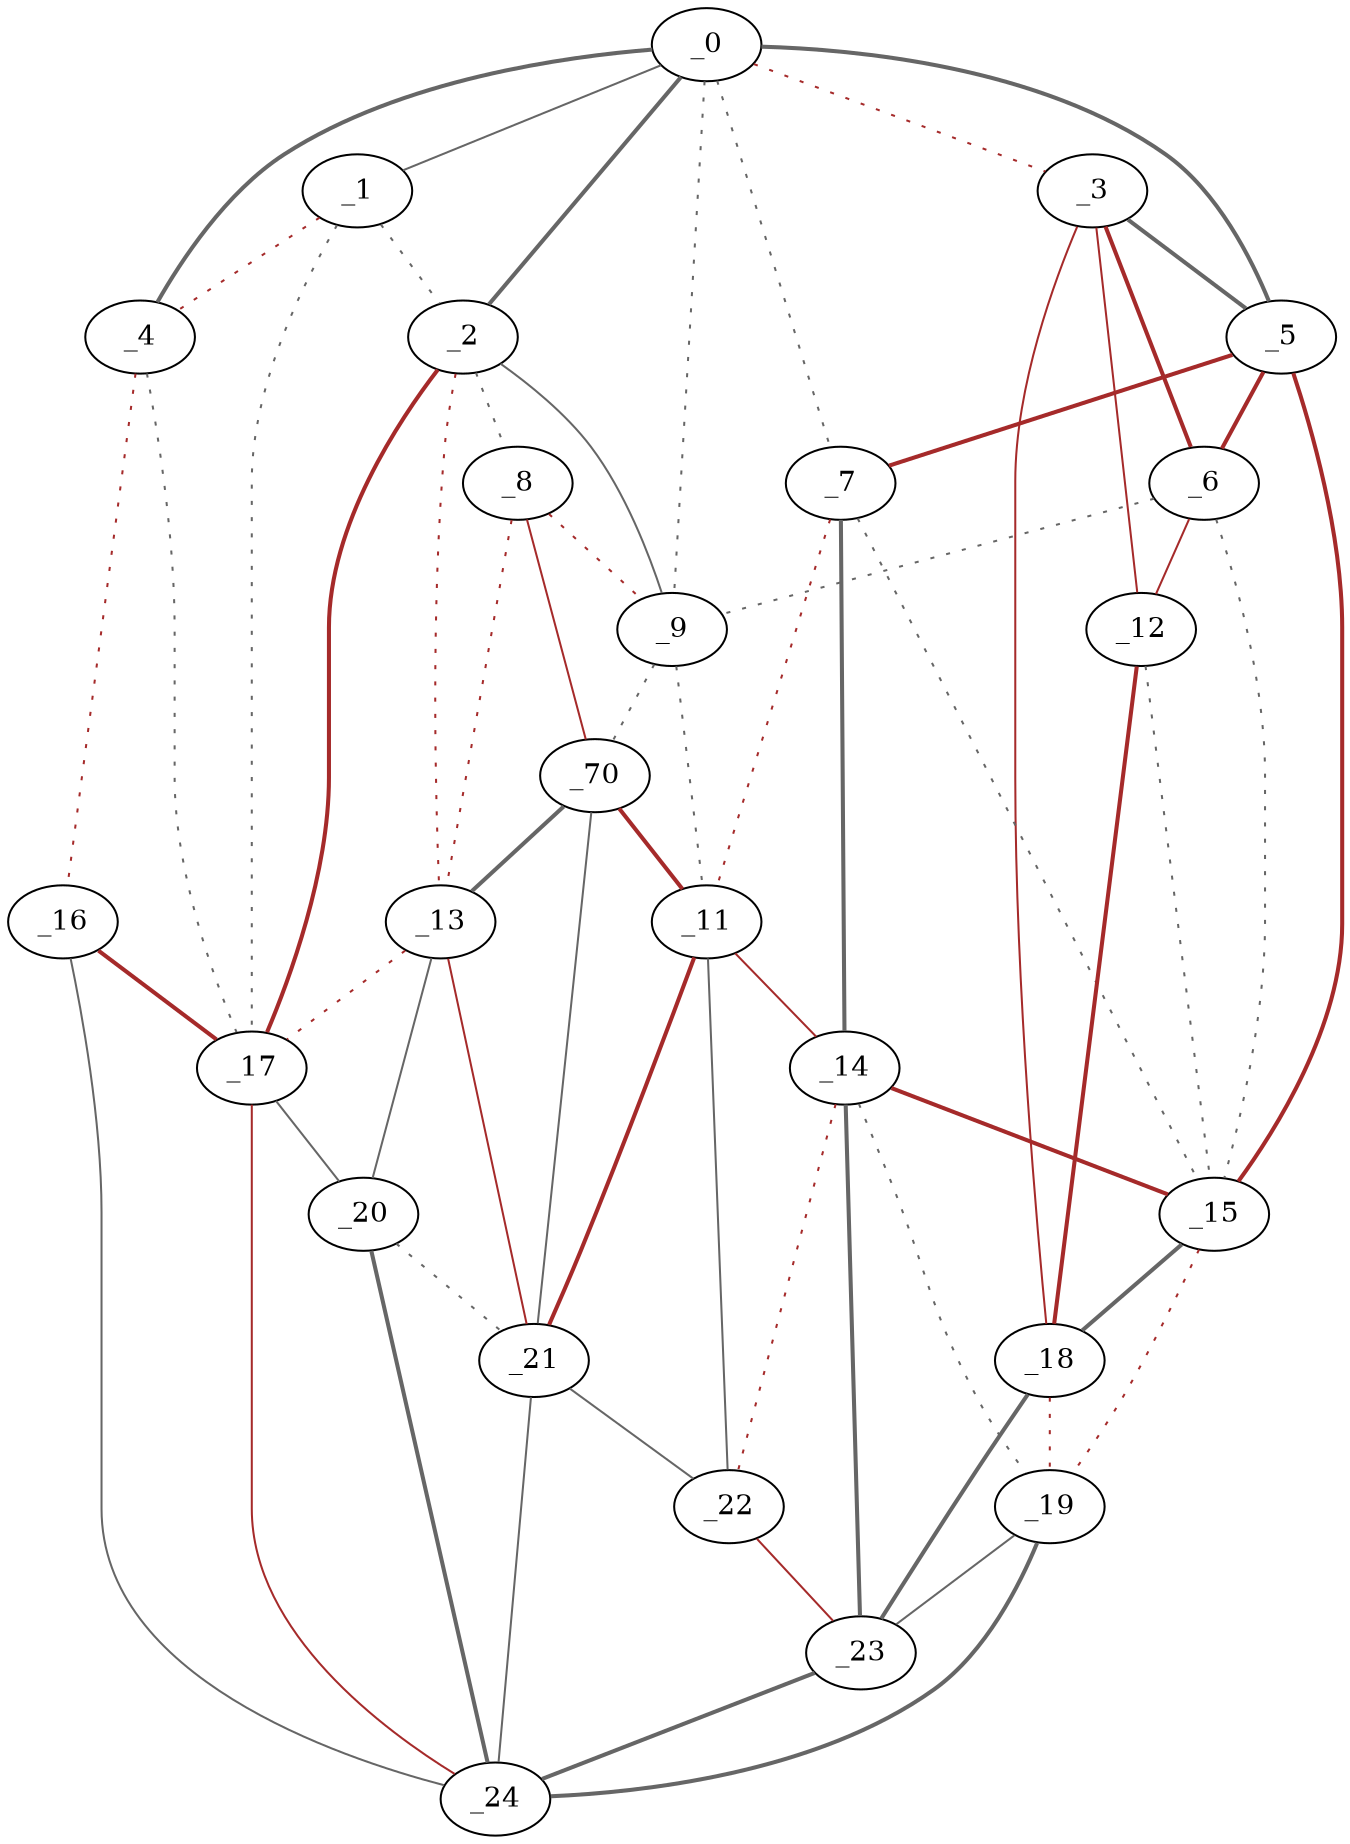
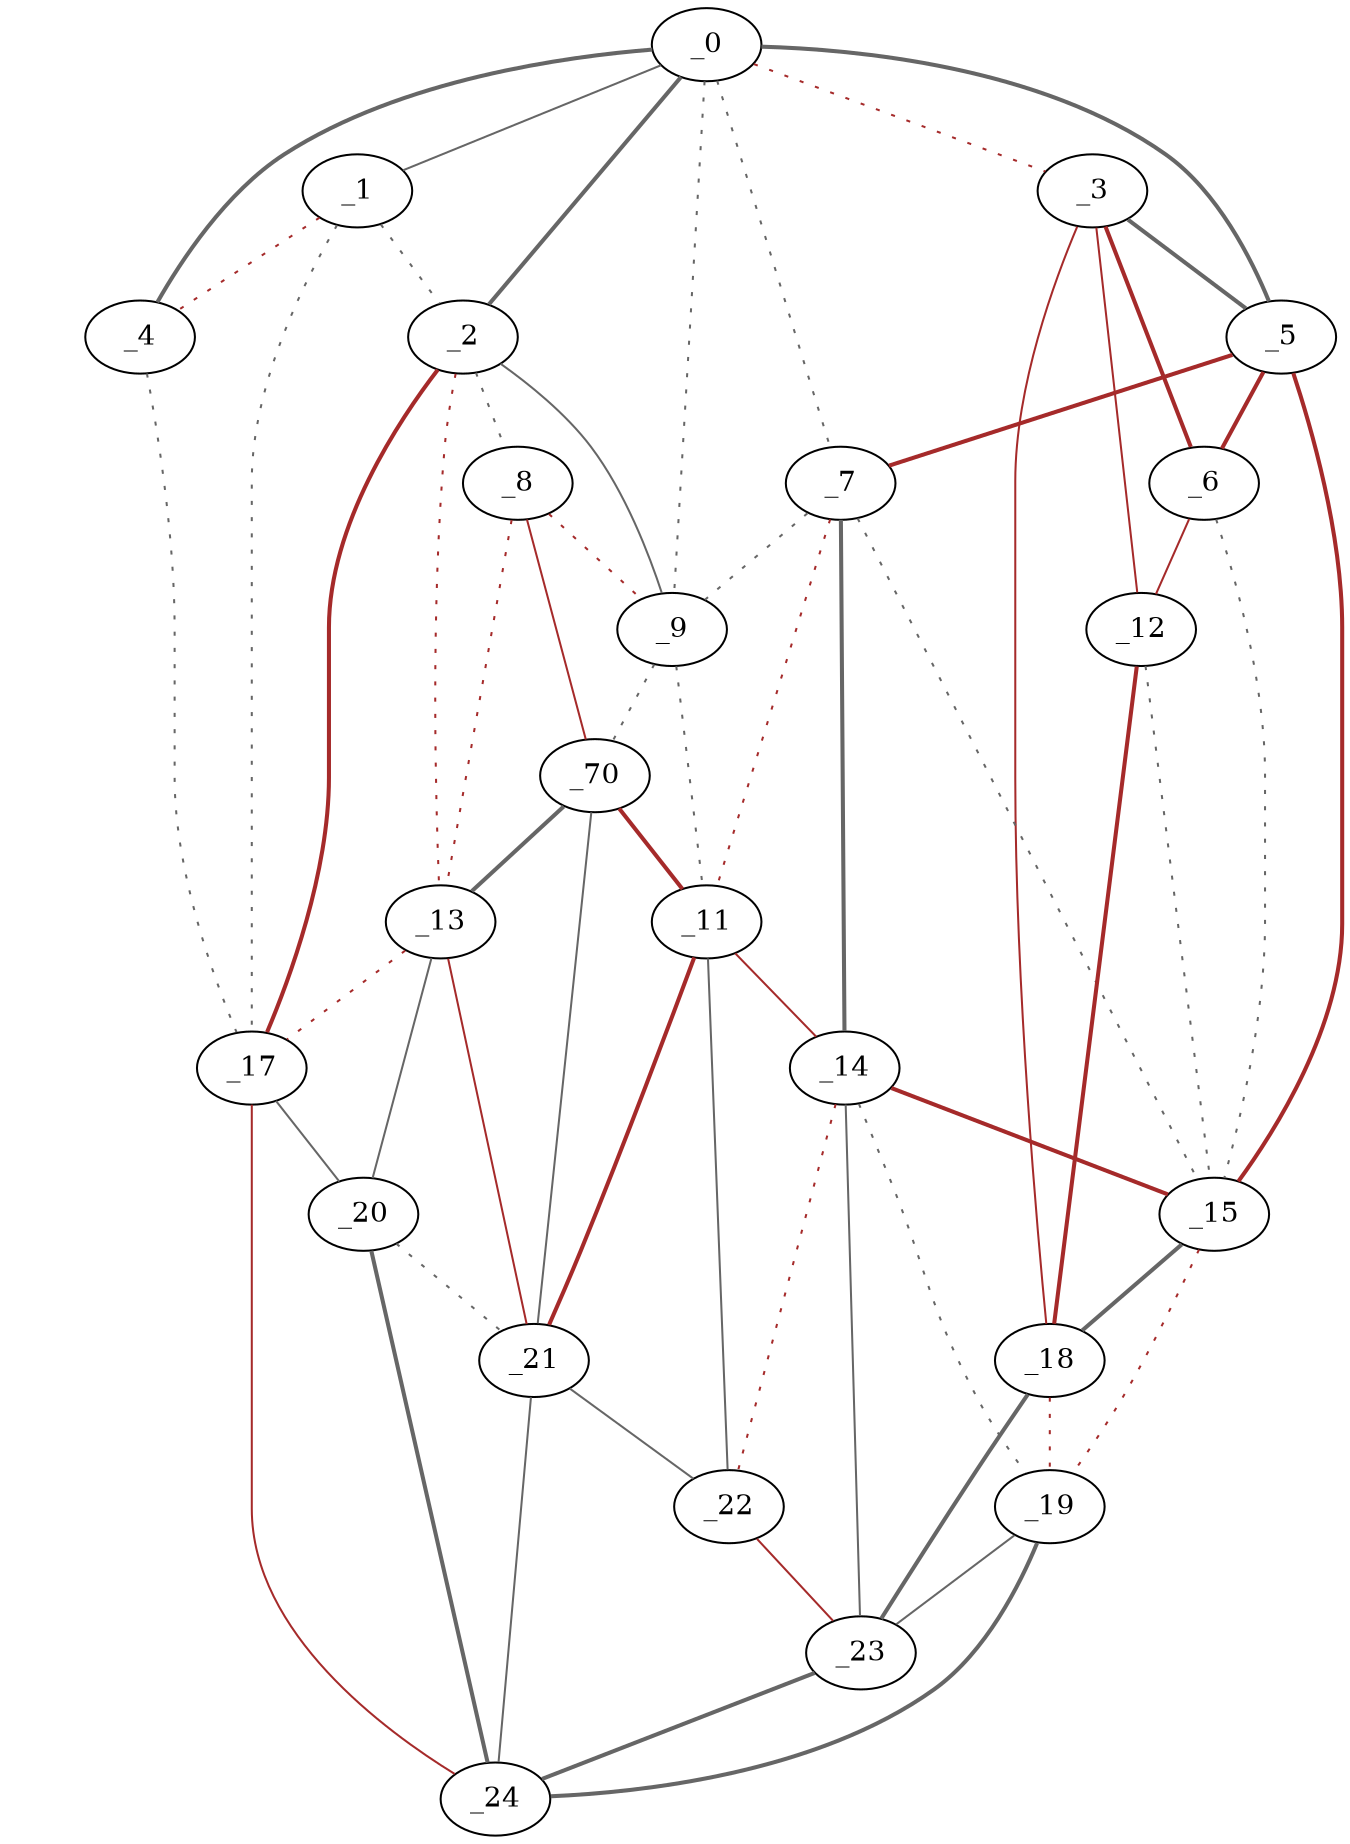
edge "_6" -- "_9": now "_7" -- "_9"
node "_16": removed
edge "_14" -- "_23": style bold -> solid
